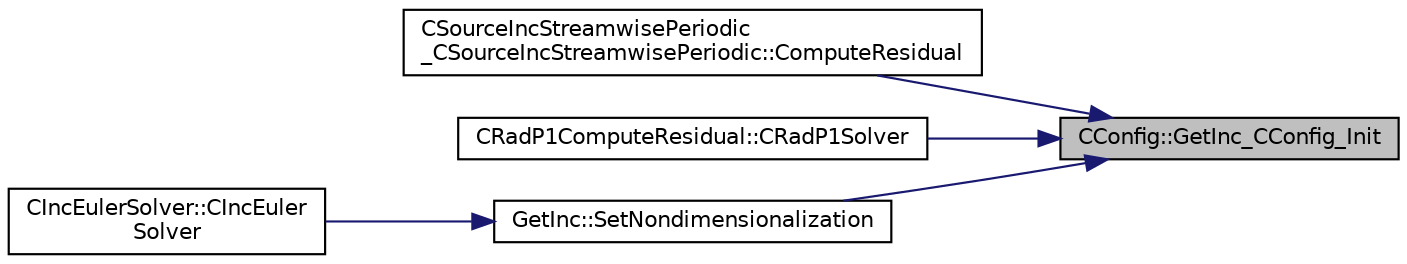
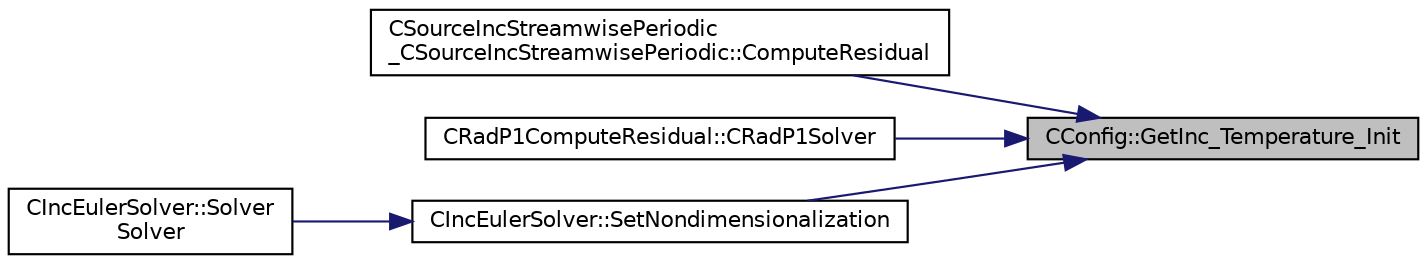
node "CConfig::GetInc_CConfig_Init": label "CConfig::GetInc_CConfig_Init" -> "CConfig::GetInc_Temperature_Init"
node "CIncEulerSolver::CIncEuler Solver": label "CIncEulerSolver::CIncEuler Solver" -> "CIncEulerSolver::Solver Solver"
node "GetInc::SetNondimensionalization": label "GetInc::SetNondimensionalization" -> "CIncEulerSolver::SetNondimensionalization"
